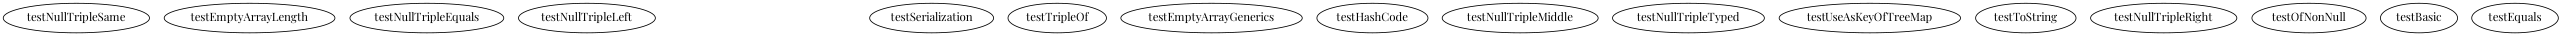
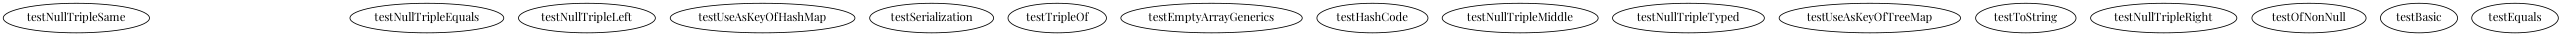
node "testEmptyArrayLength": removed
node "testUseAsKeyOfHashMap": added
